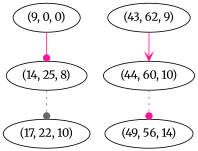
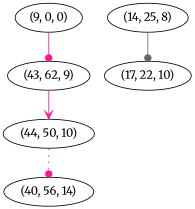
edge "(9, 0, 0)" -> "(14, 25, 8)": now "(9, 0, 0)" -> "(43, 62, 9)"
node "(44, 60, 10)": label "(44, 60, 10)" -> "(44, 50, 10)"
edge "(14, 25, 8)" -> "(17, 22, 10)": style dotted -> solid
node "(49, 56, 14)": label "(49, 56, 14)" -> "(40, 56, 14)"
